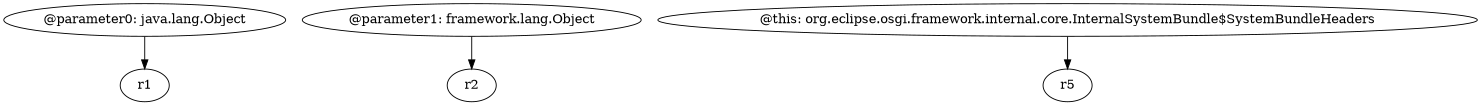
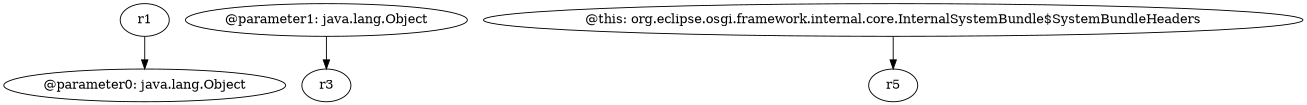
node "@parameter1: framework.lang.Object": label "@parameter1: framework.lang.Object" -> "@parameter1: java.lang.Object"
edge "@parameter0: java.lang.Object" -> "r1": reversed
node "r2": label "r2" -> "r3"
